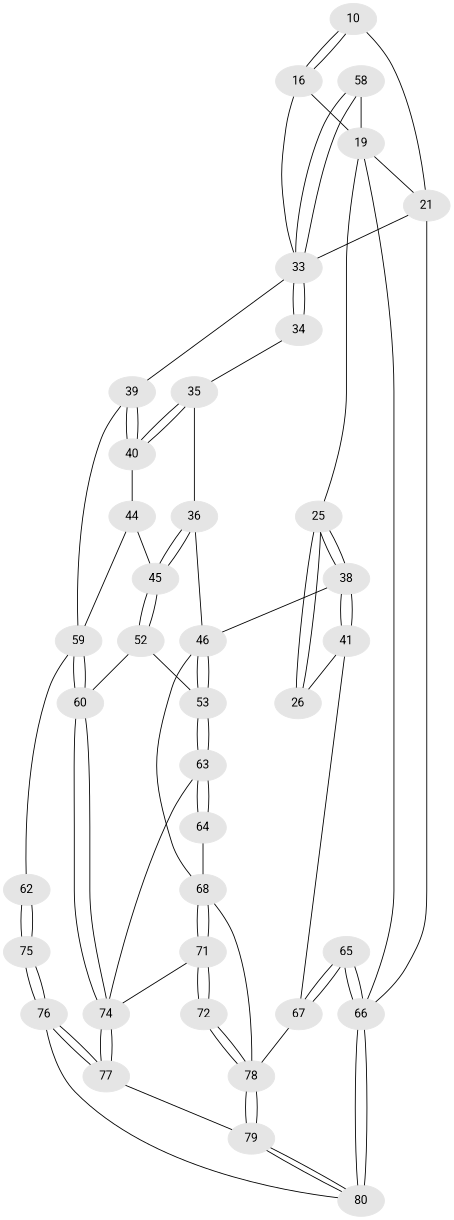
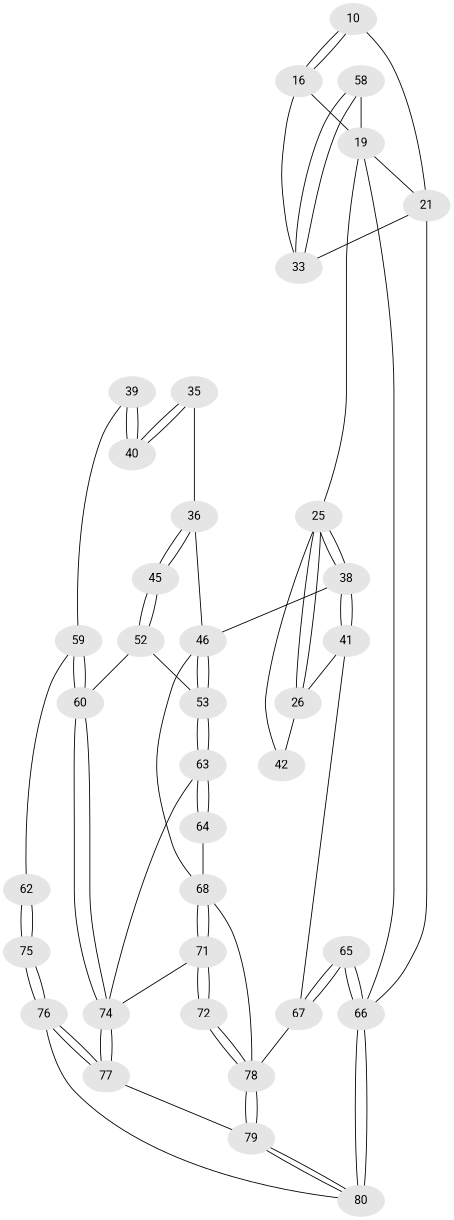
edge "33" -- "39": removed
node "34": removed
node "44": removed
node "42": added
